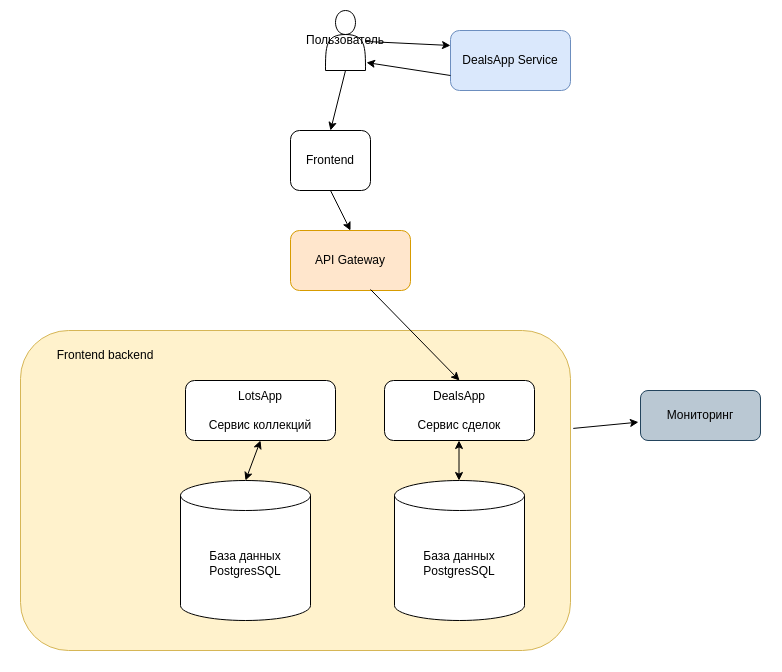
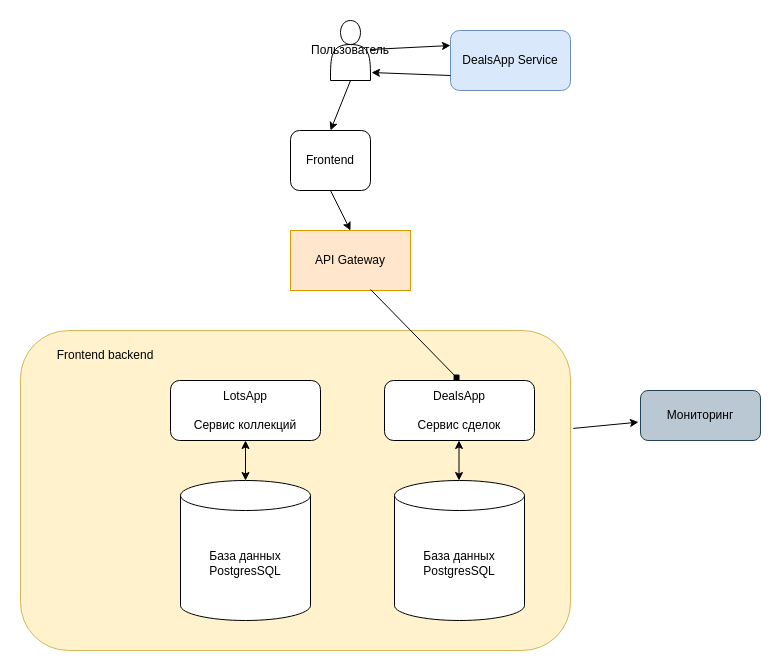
node "Пользователь": moved (346, 41) -> (351, 51)
node "API Gateway": shape rounded rectangle -> rectangle
edge "API Gateway" -> "DealsApp Сервис сделок": arrowhead classic -> diamond
node "LotsApp Сервис коллекций": moved (261, 411) -> (246, 411)
